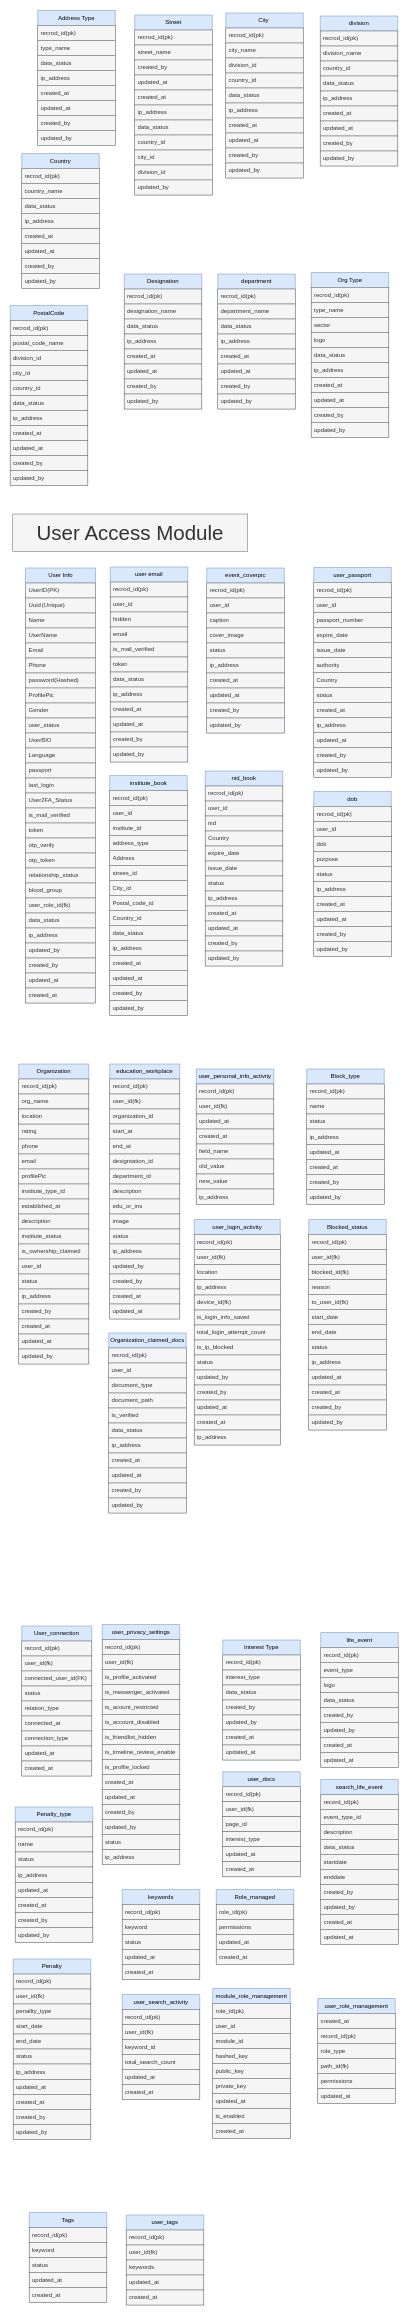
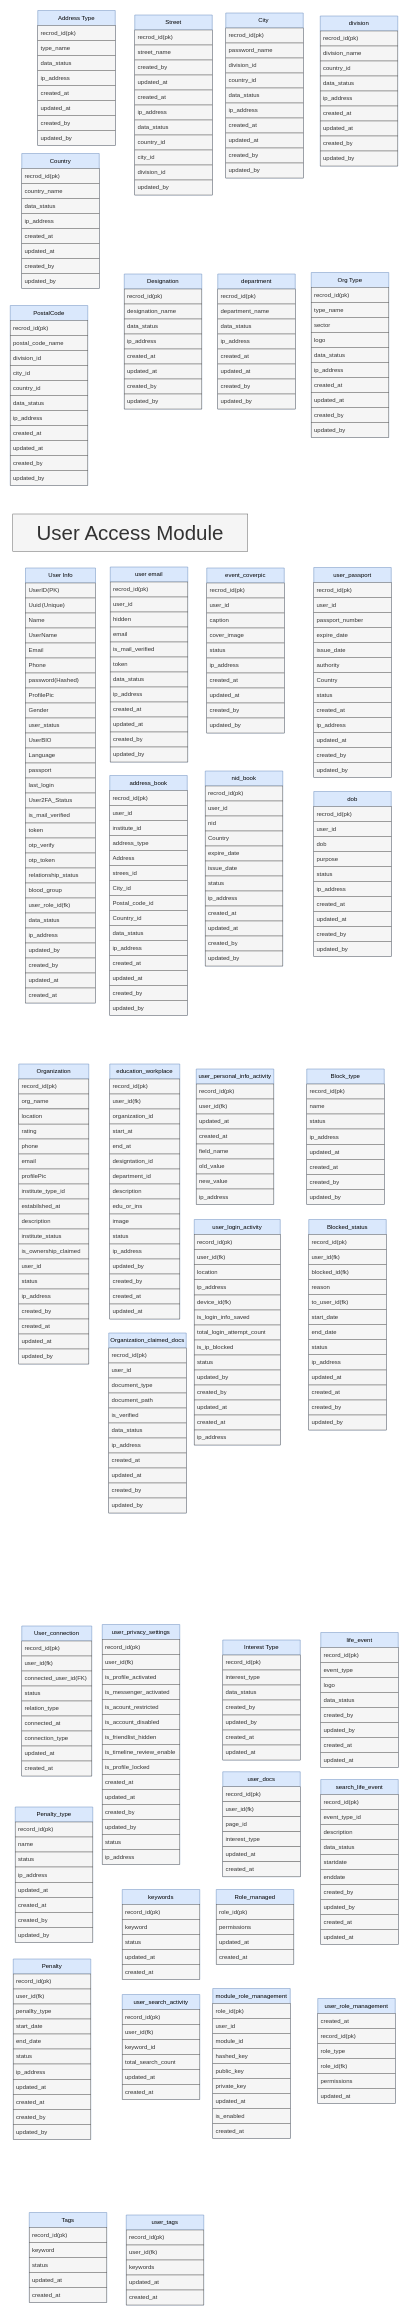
node "city_name": label "city_name" -> "password_name"
node "institute_book": label "institute_book" -> "address_book"
node "path_id(fk)": label "path_id(fk)" -> "role_id(fk)"
